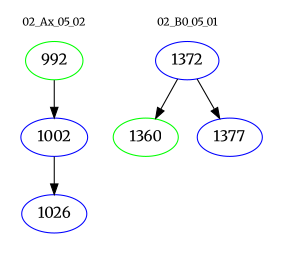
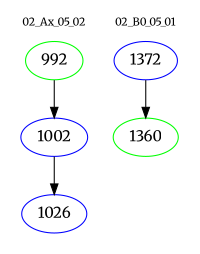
node "1377": removed
